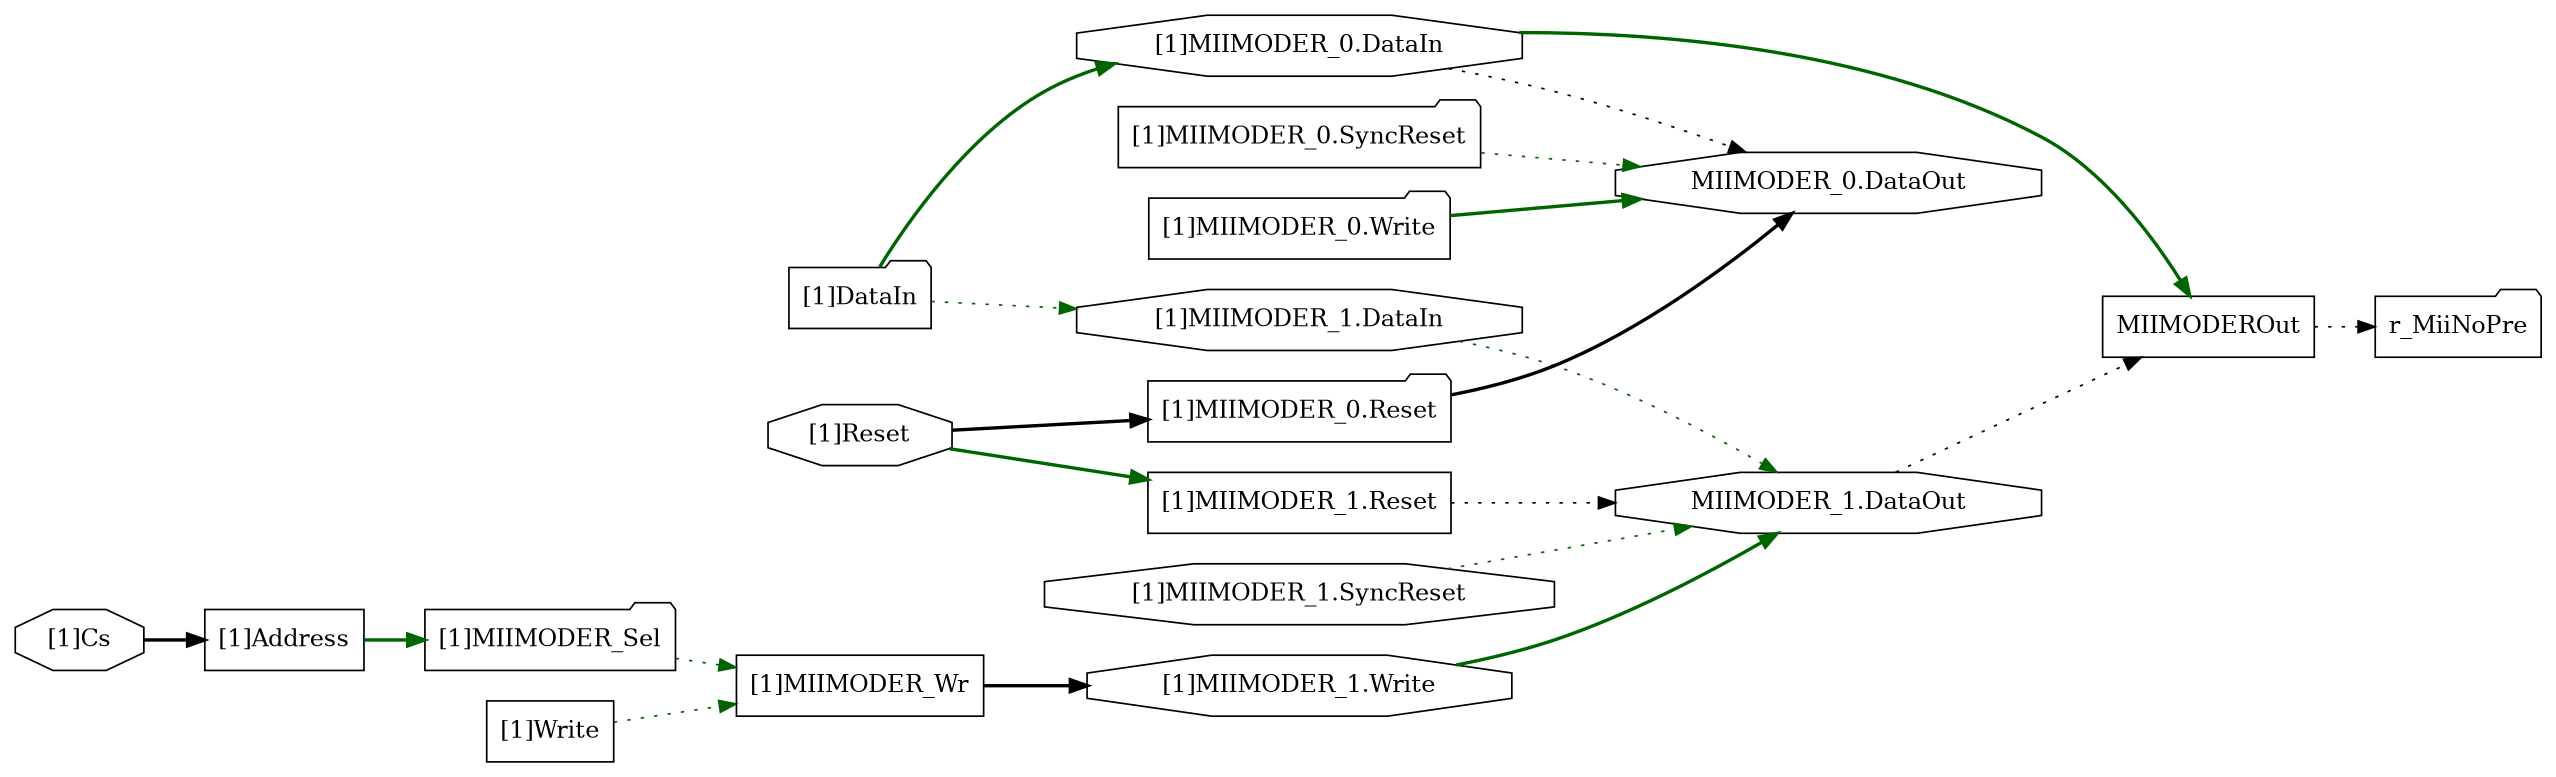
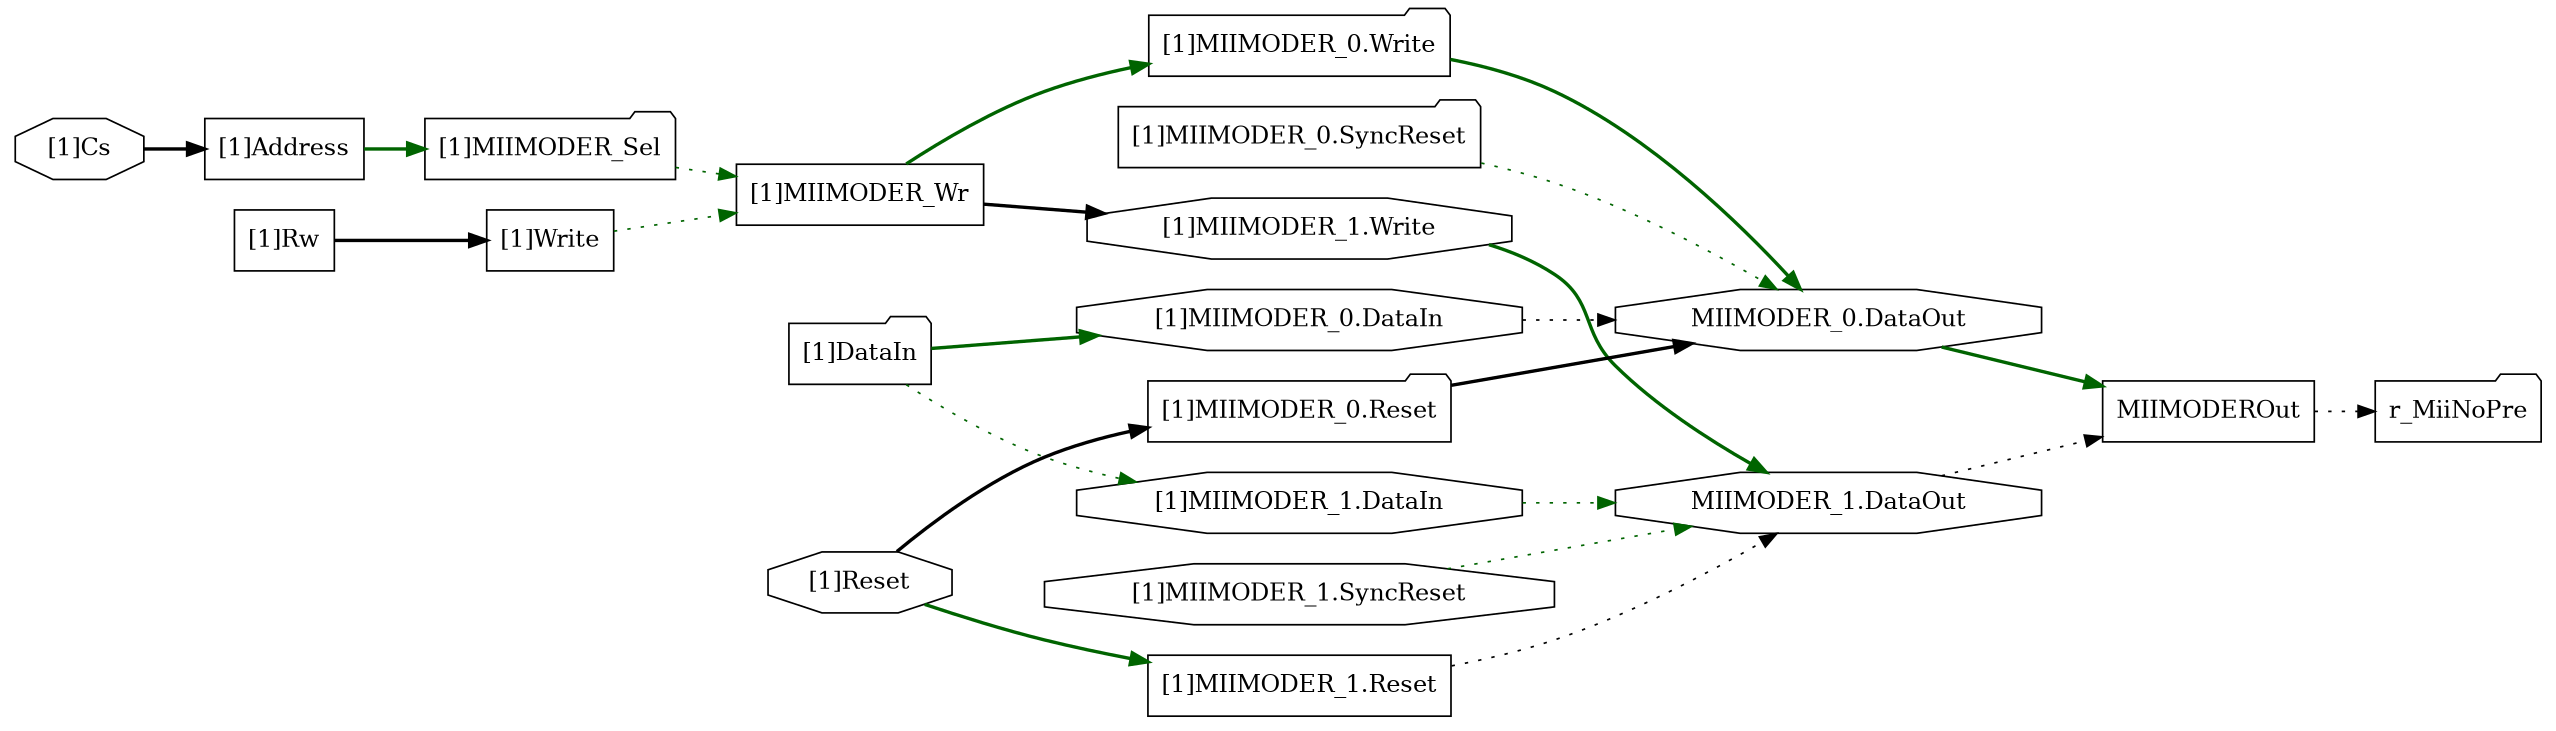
edge "[1]MIIMODER_0.DataIn" -> "MIIMODEROut": now "MIIMODER_0.DataOut" -> "MIIMODEROut"
edge "[1]MIIMODER_Wr" -> "[1]MIIMODER_0.Write": added
node "[1]Rw": added
